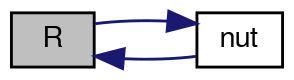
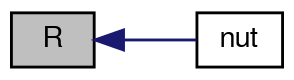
edge "R" -> "nut": removed
